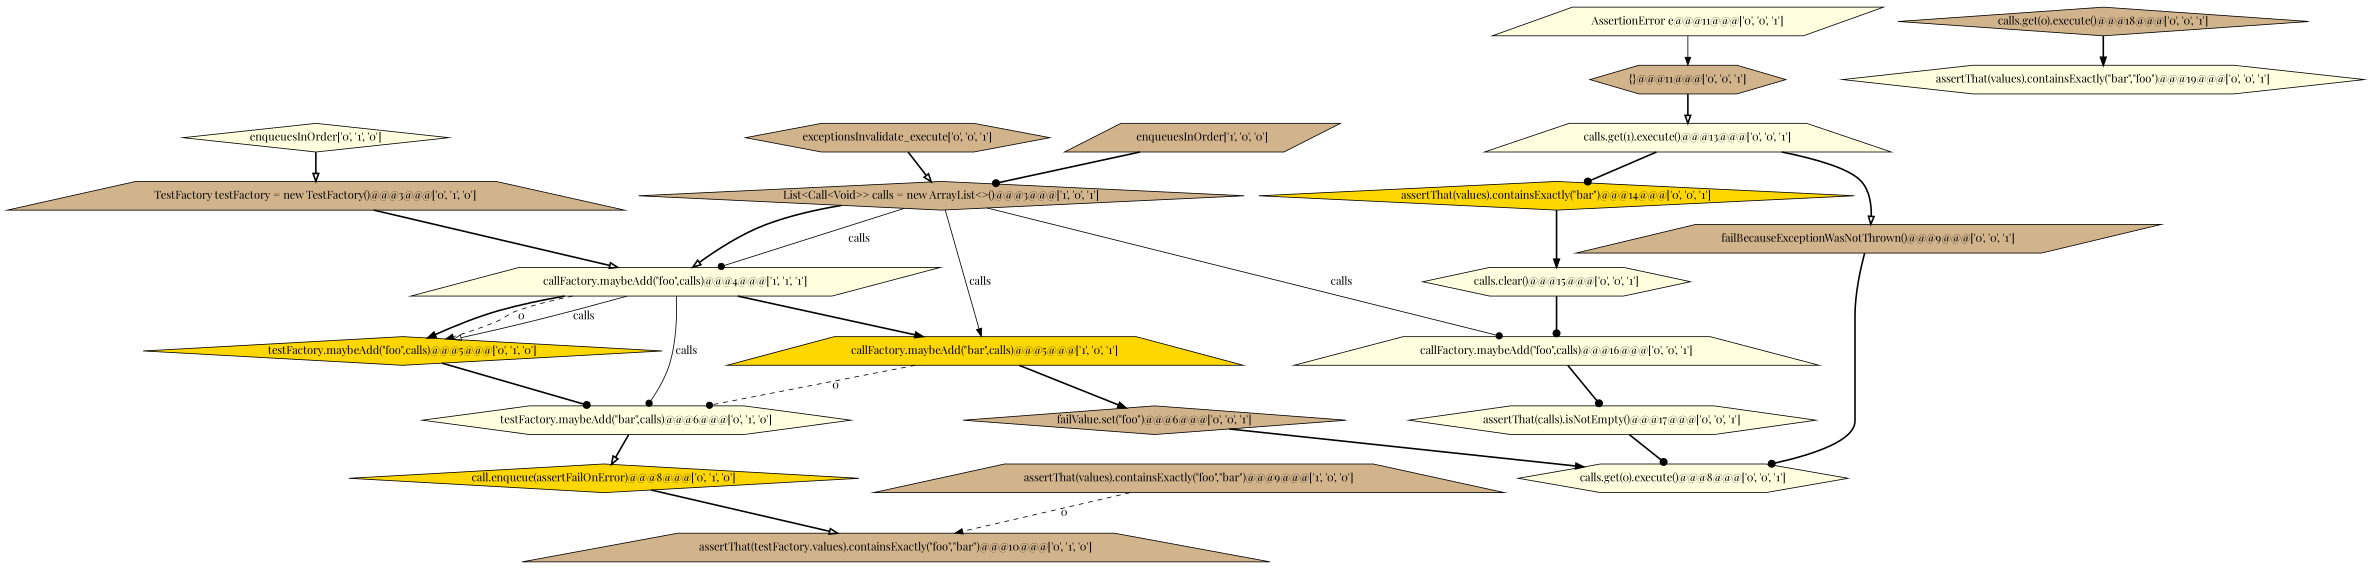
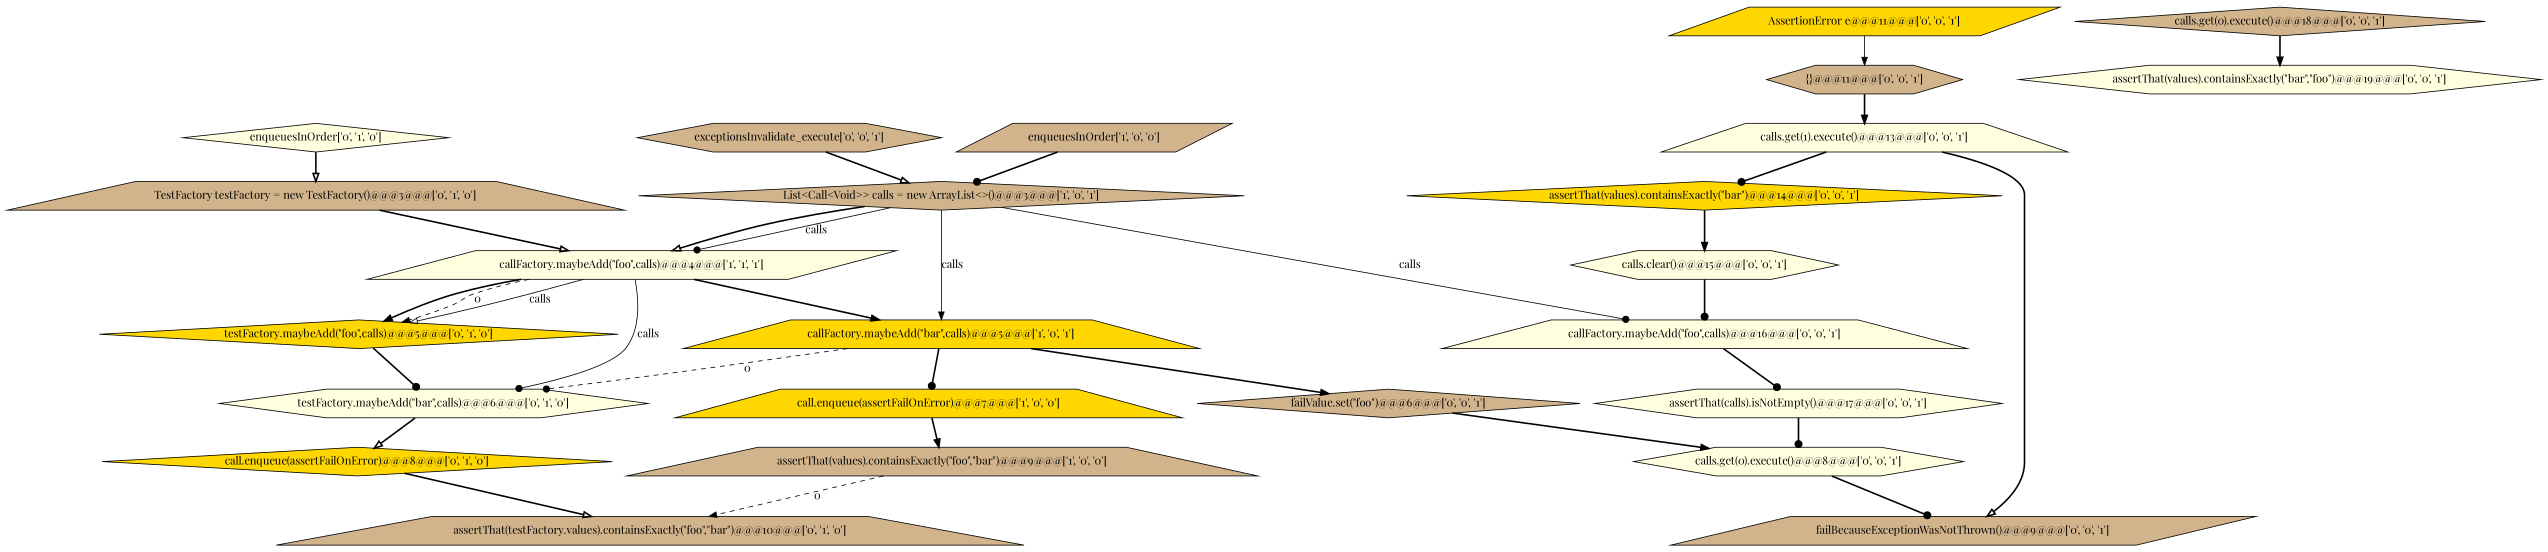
node "AssertionError e@@@11@@@['0', '0', '1']": fillcolor lightyellow -> gold
edge "{}@@@11@@@['0', '0', '1']" -> "calls.get(1).execute()@@@13@@@['0', '0', '1']": arrowhead onormal -> normal
edge "failBecauseExceptionWasNotThrown()@@@9@@@['0', '0', '1']" -> "calls.get(0).execute()@@@8@@@['0', '0', '1']": reversed
node "call.enqueue(assertFailOnError)@@@7@@@['1', '0', '0']": added
